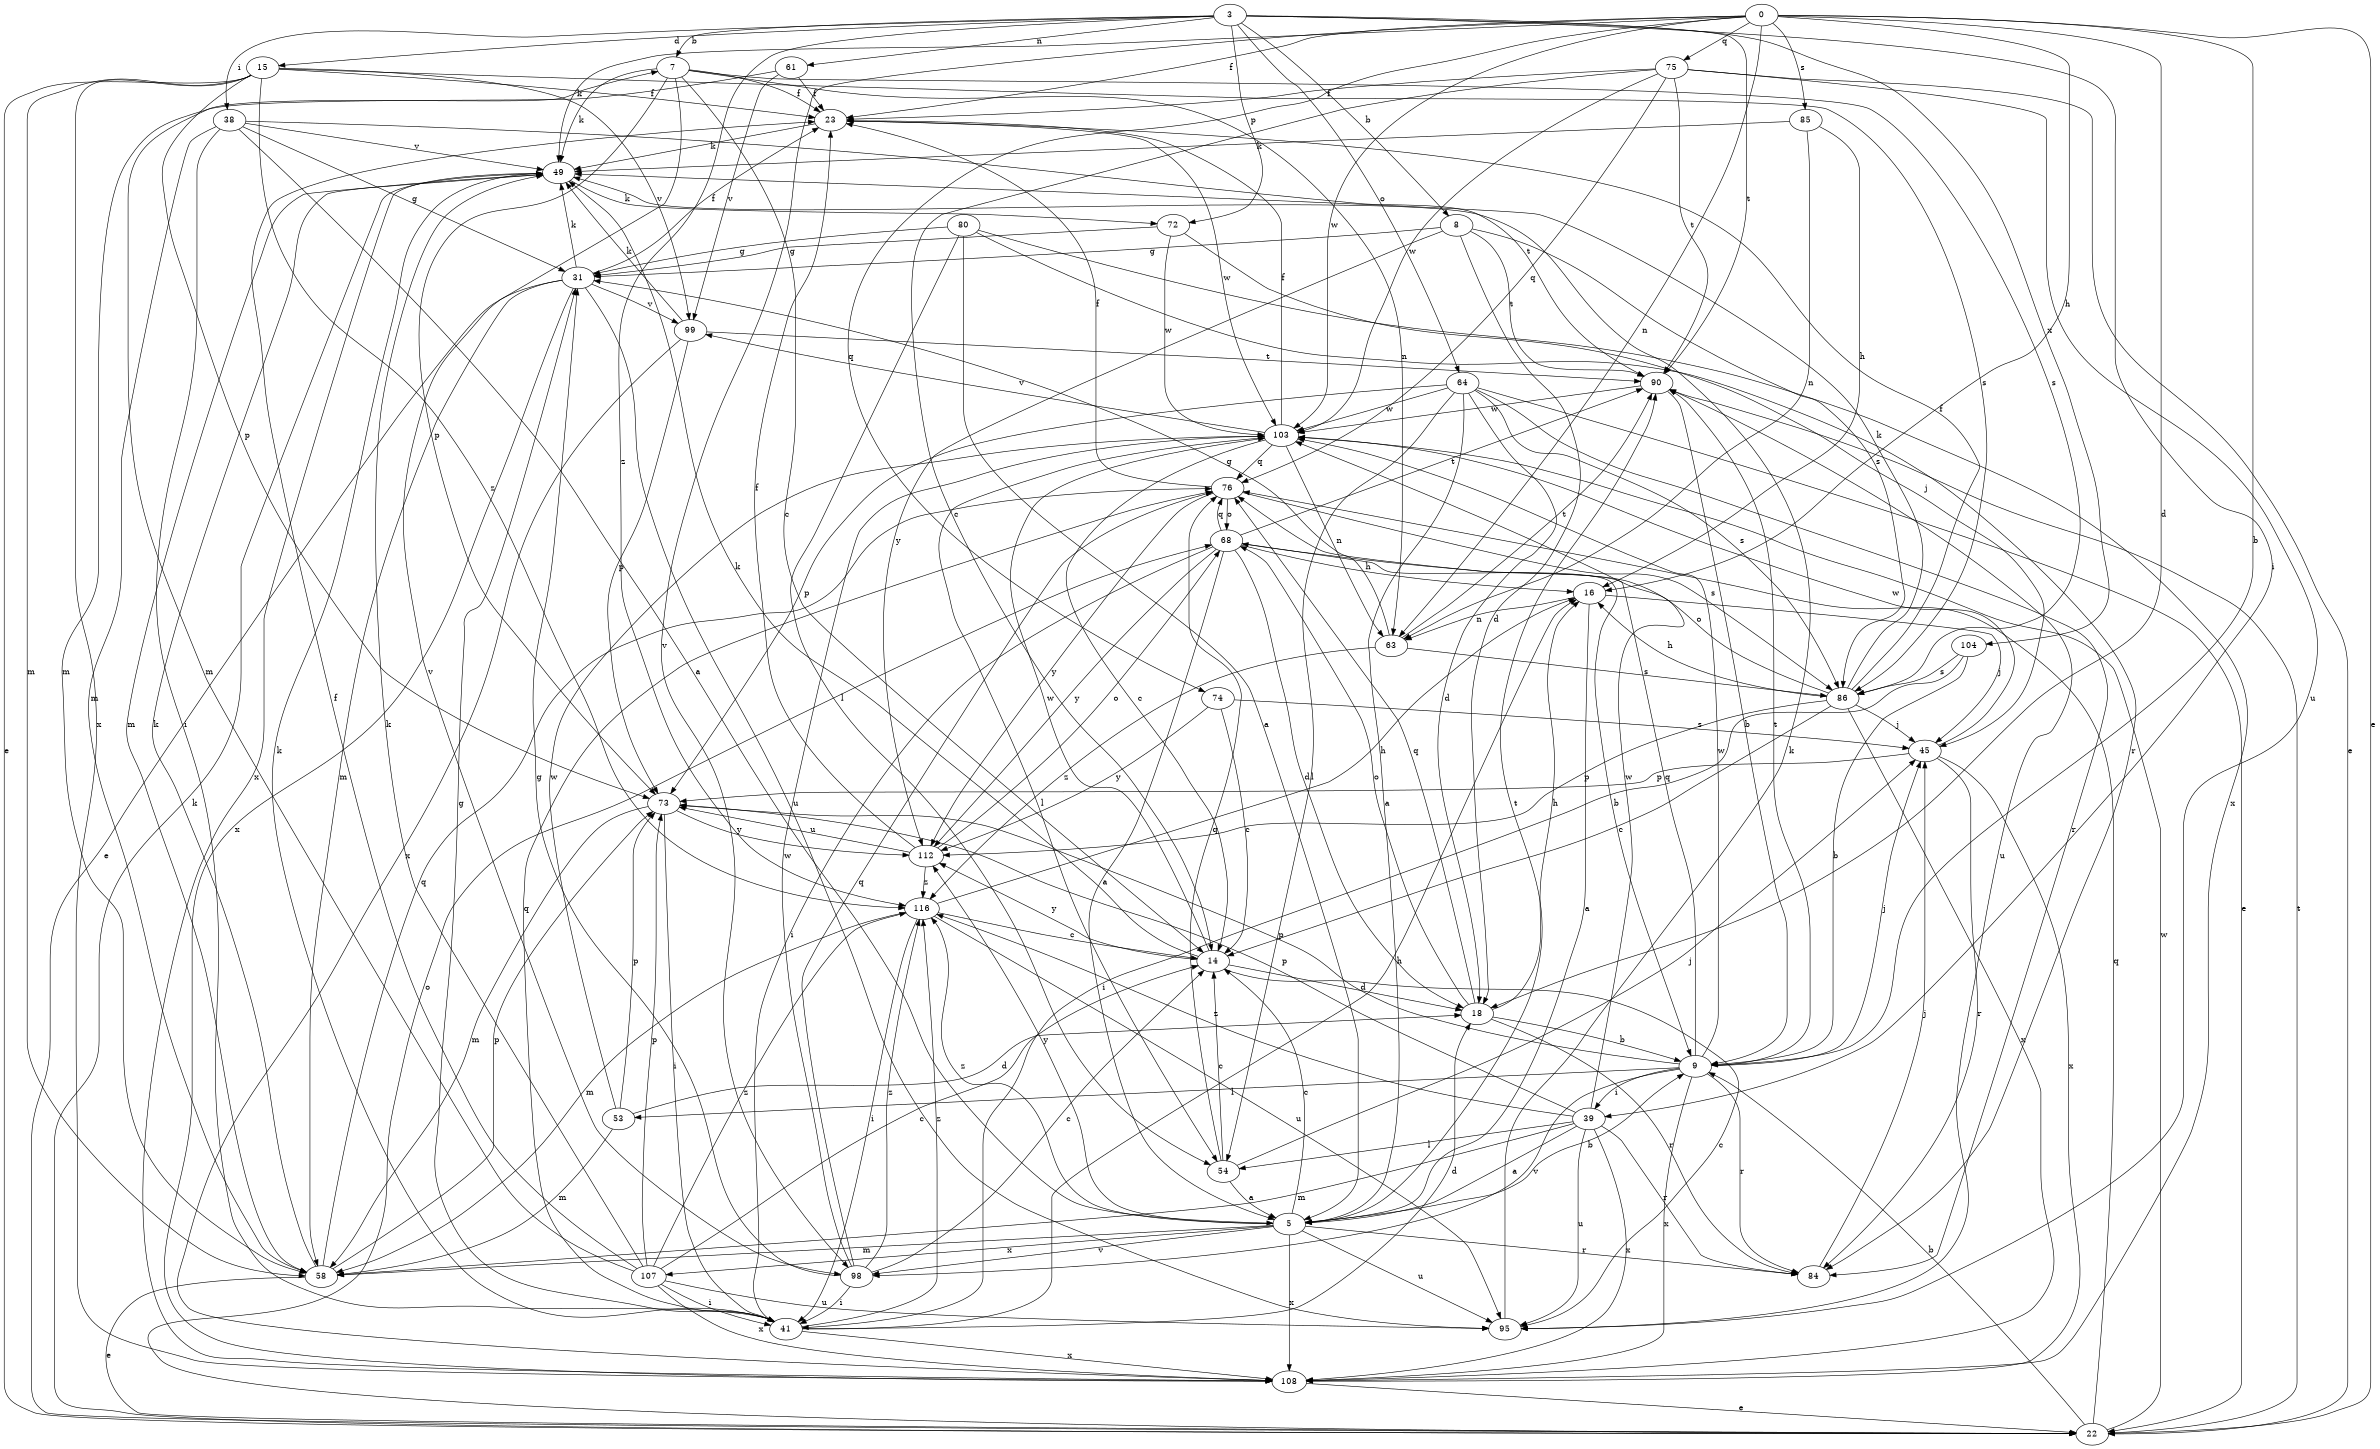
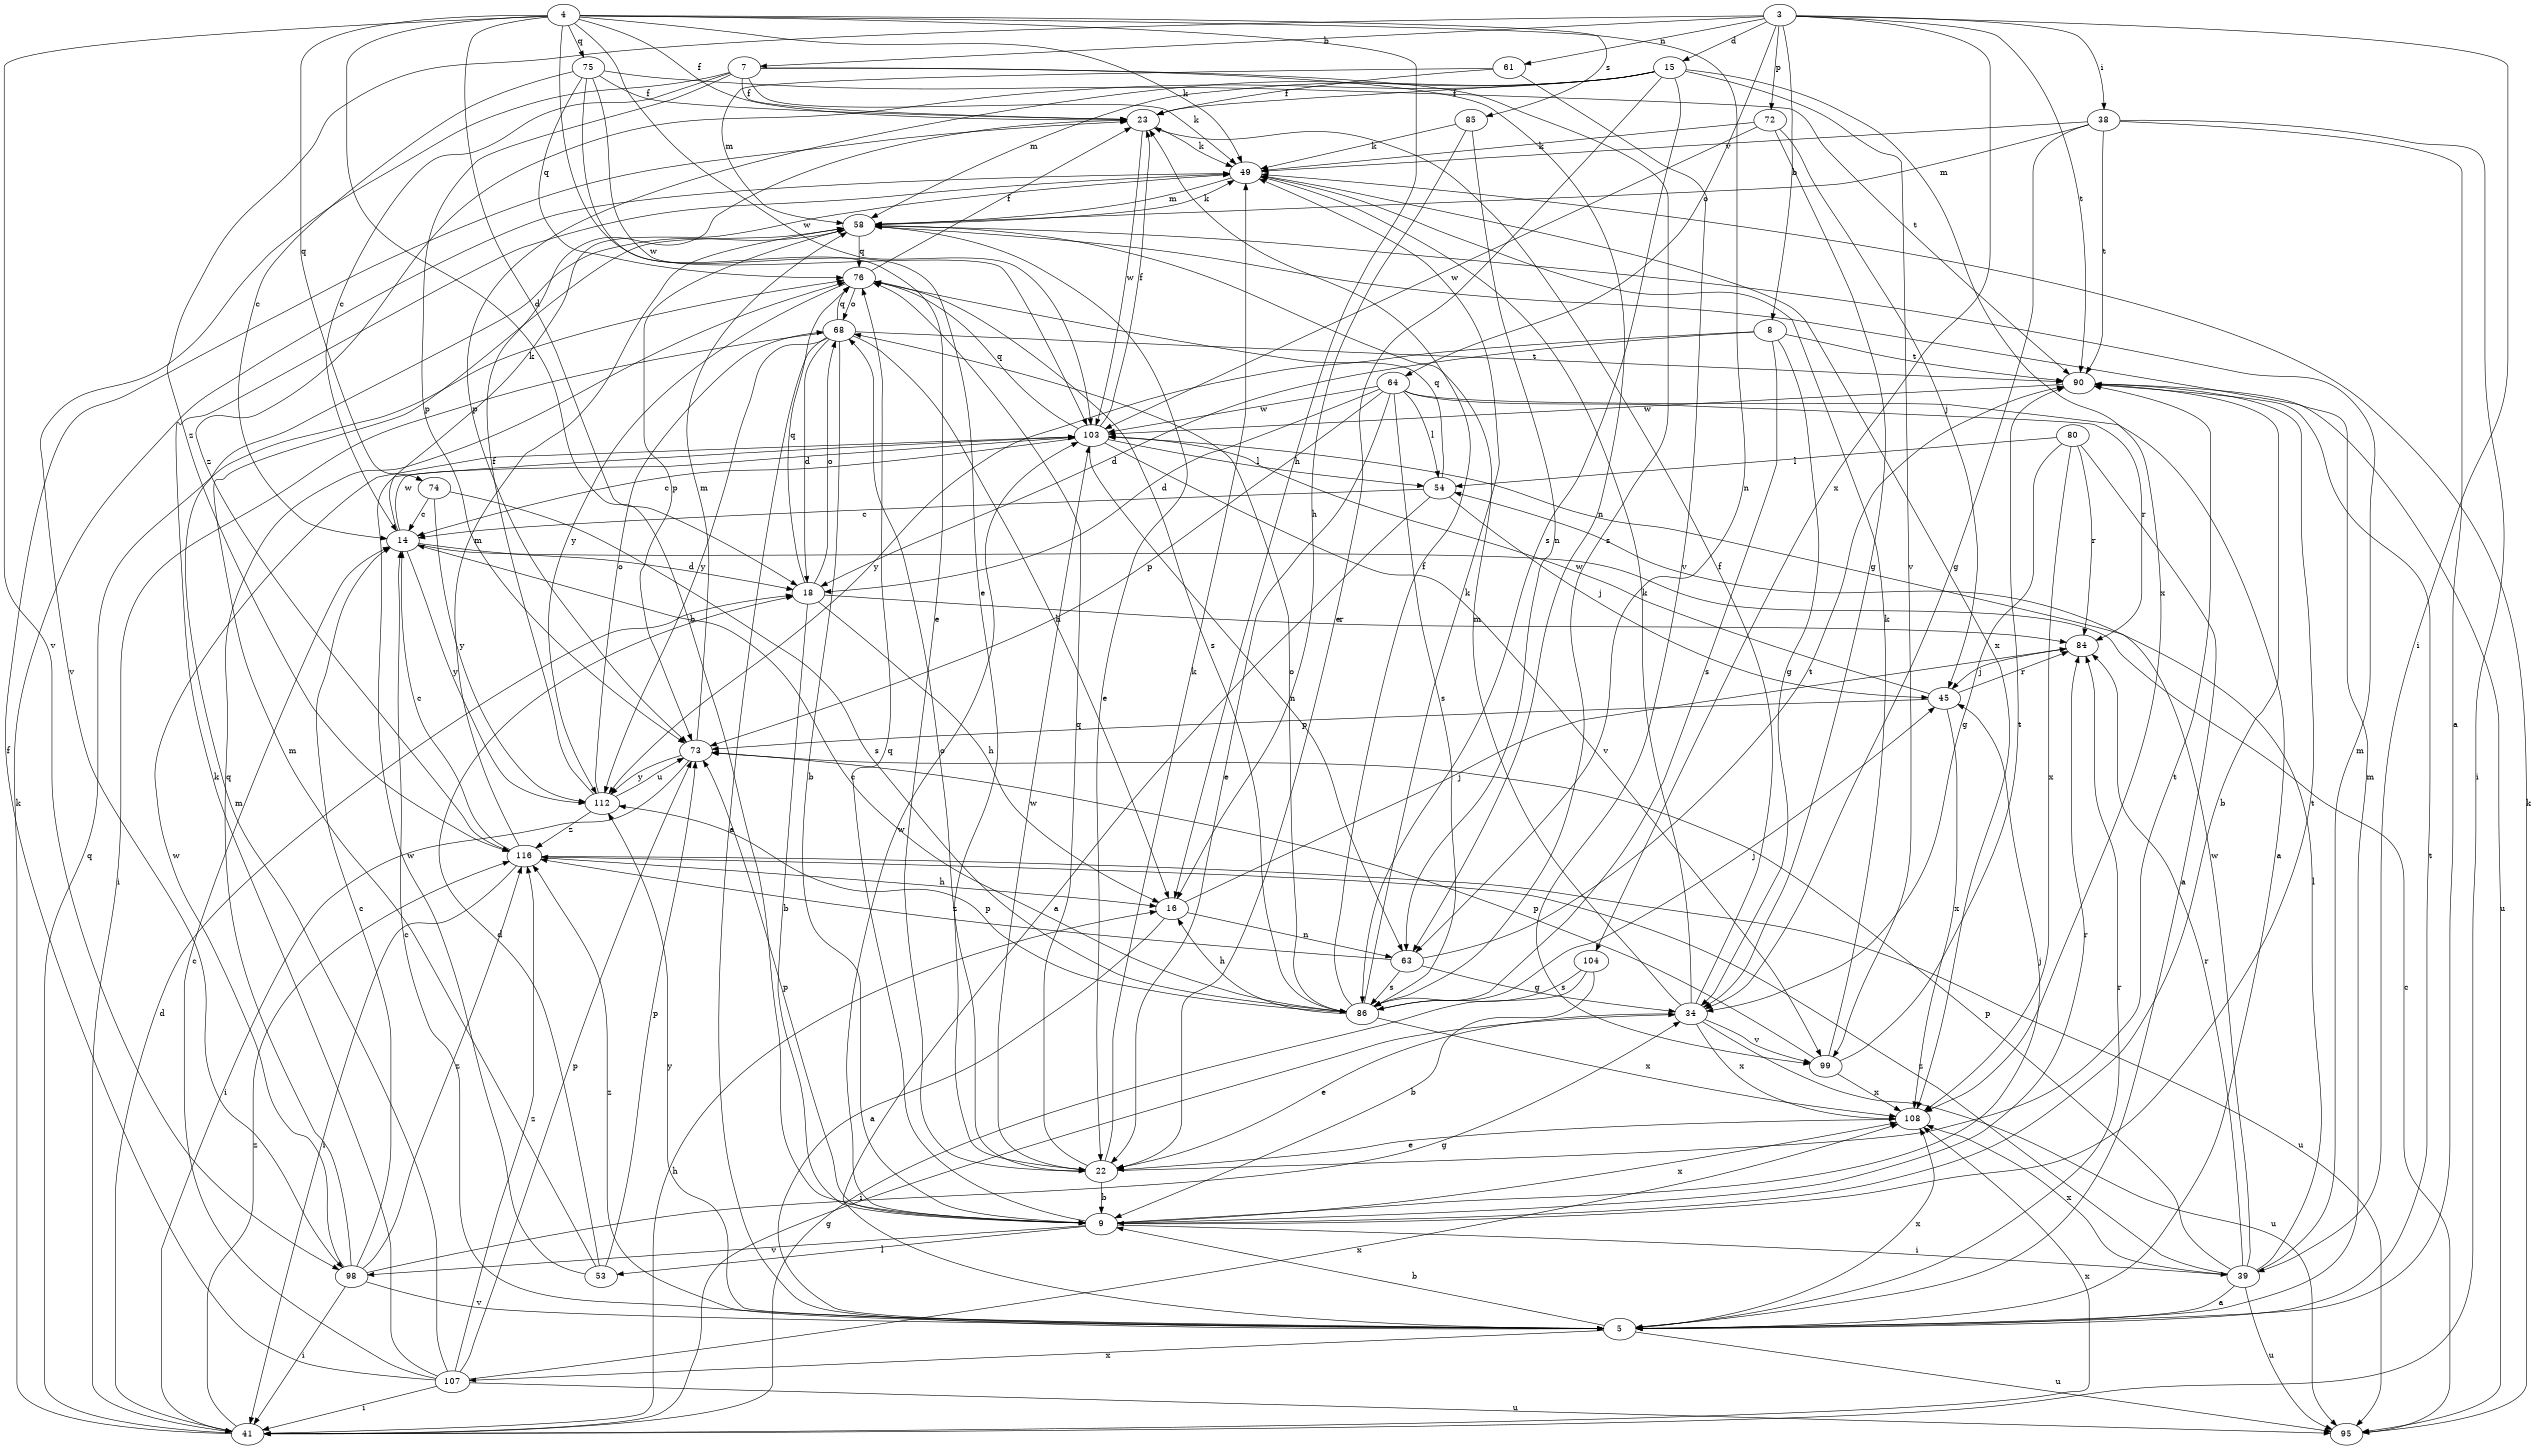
node "0": label "0" -> "4"
edge "49" -> "72": reversed
node "31": label "31" -> "34"
edge "107" -> "7": now "107" -> "58"
edge "16" -> "45": now "16" -> "84"
edge "74" -> "45": now "74" -> "86"
edge "75" -> "95": removed, label "u"
edge "5" -> "98": reversed
